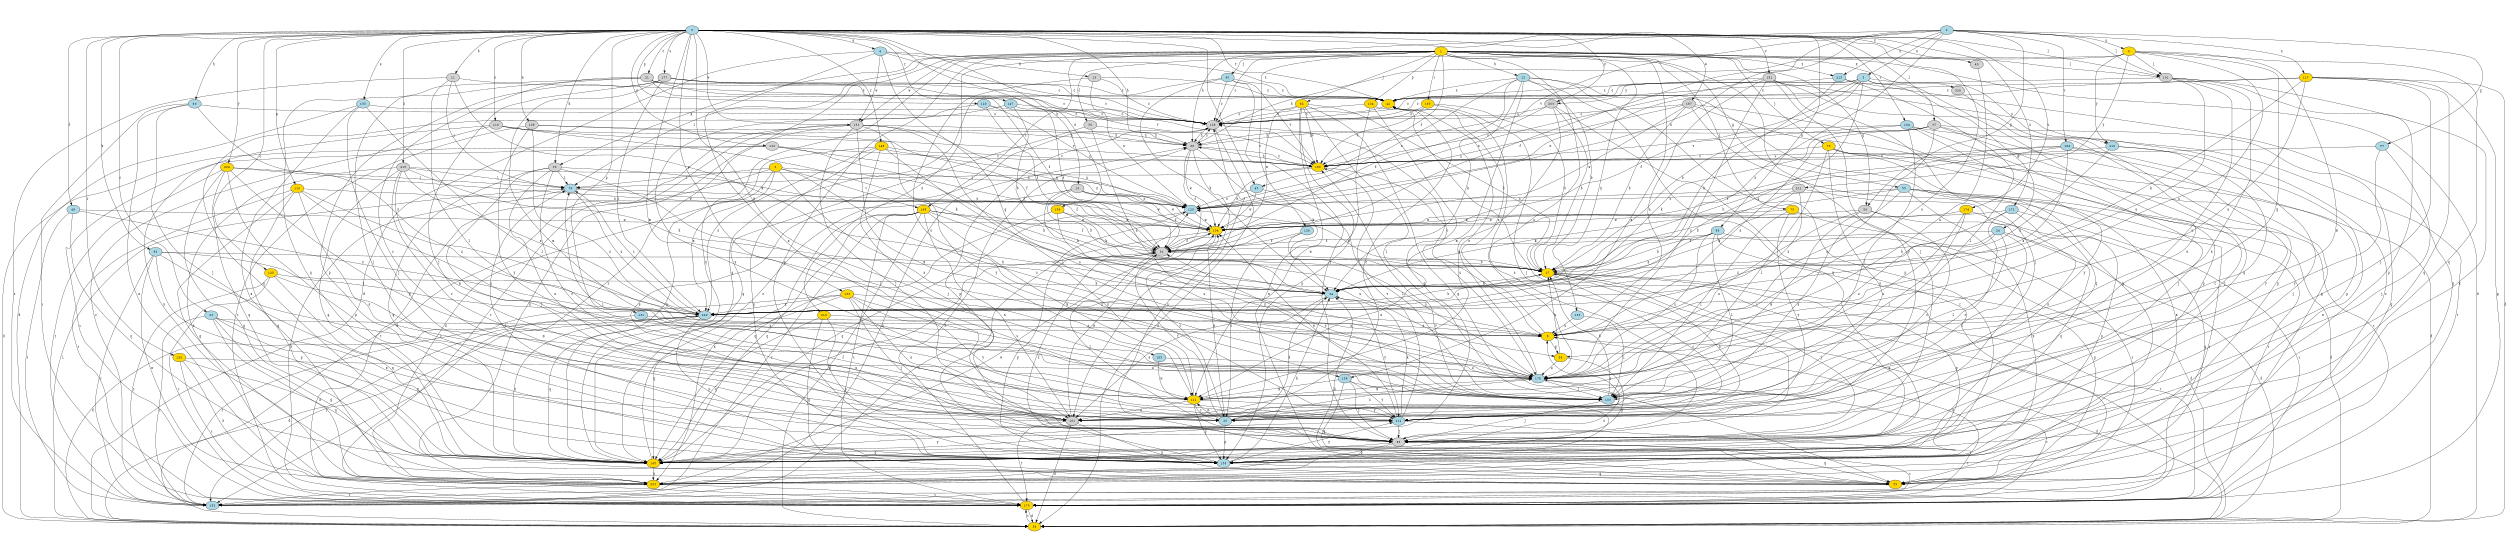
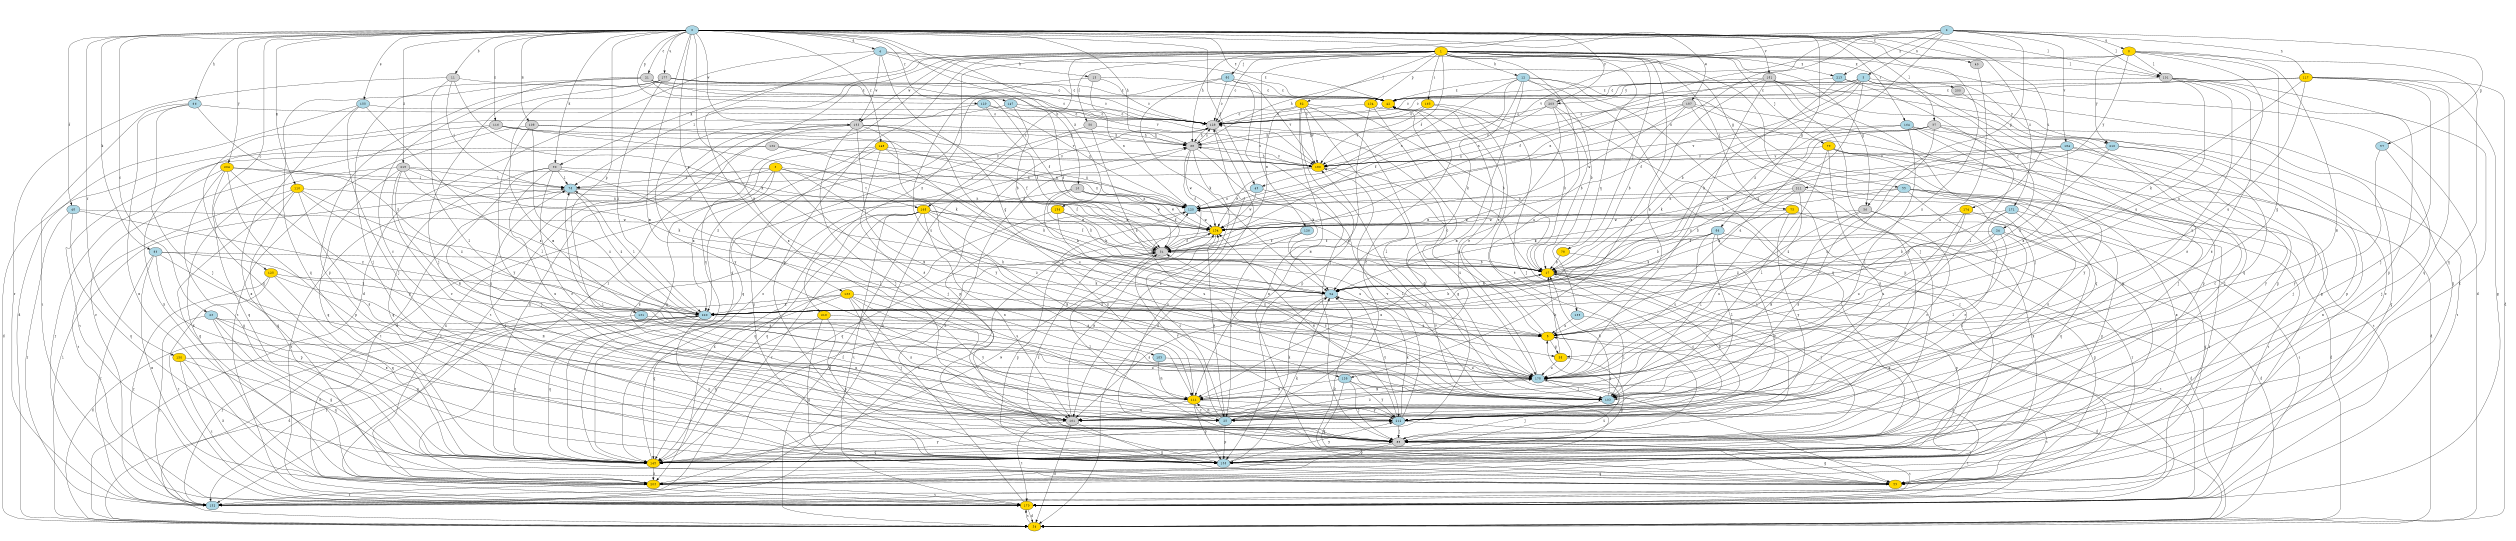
edge "0" -> "132": removed, label "p"
edge "57" -> "186": removed, label "v"
node "78": added
